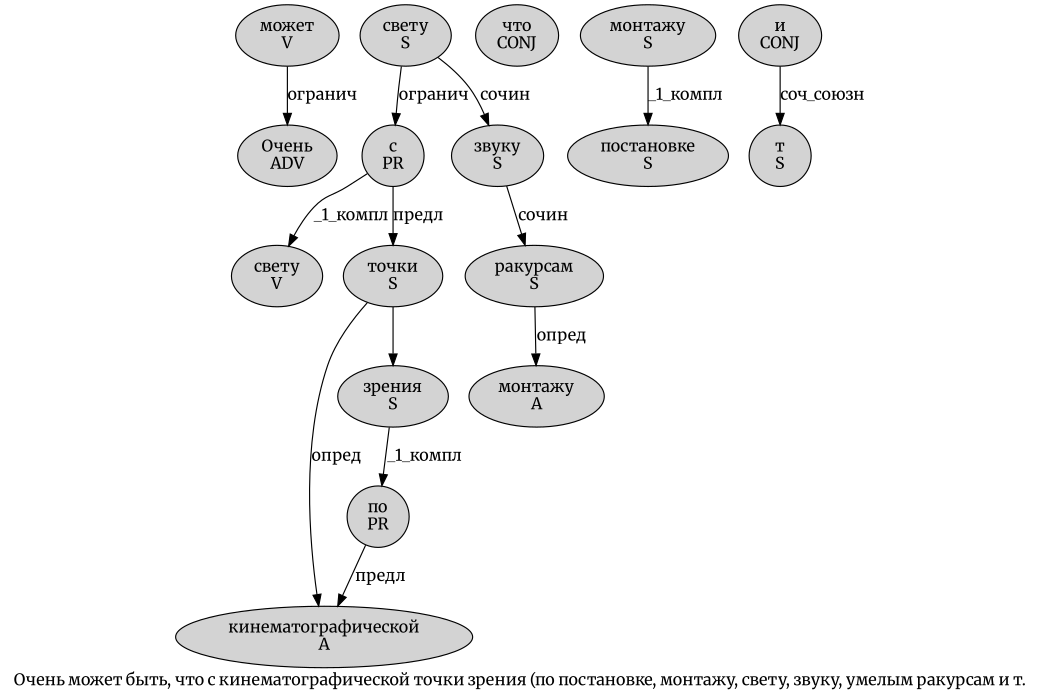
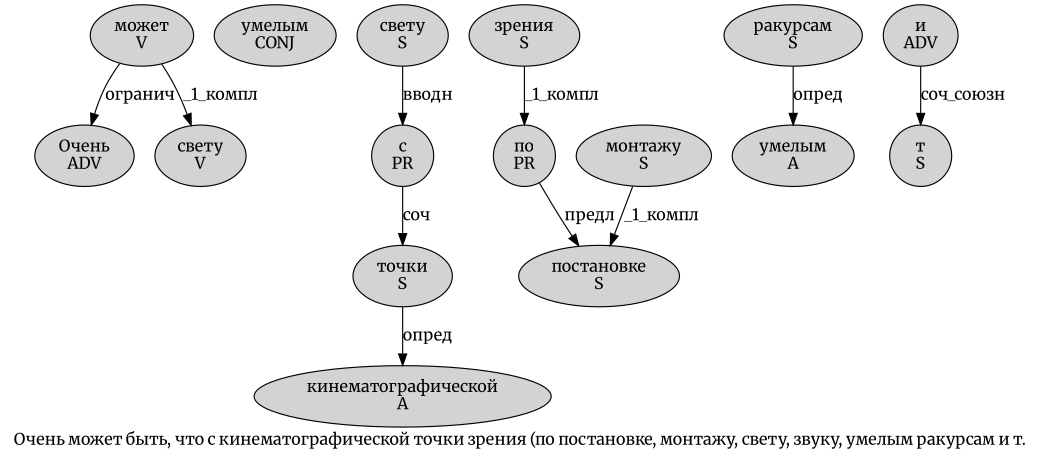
node "что CONJ": label "что CONJ" -> "умелым CONJ"
node "и CONJ": label "и CONJ" -> "и ADV"
edge "свету S" -> "с PR": label "огранич" -> "вводн"
node "звуку S": removed
edge "с PR" -> "свету V": now "может V" -> "свету V"
edge "с PR" -> "точки S": label "предл" -> "соч"
edge "точки S" -> "зрения S": removed
node "монтажу A": label "монтажу A" -> "умелым A"
edge "по PR" -> "кинематографической A": now "по PR" -> "постановке S"
